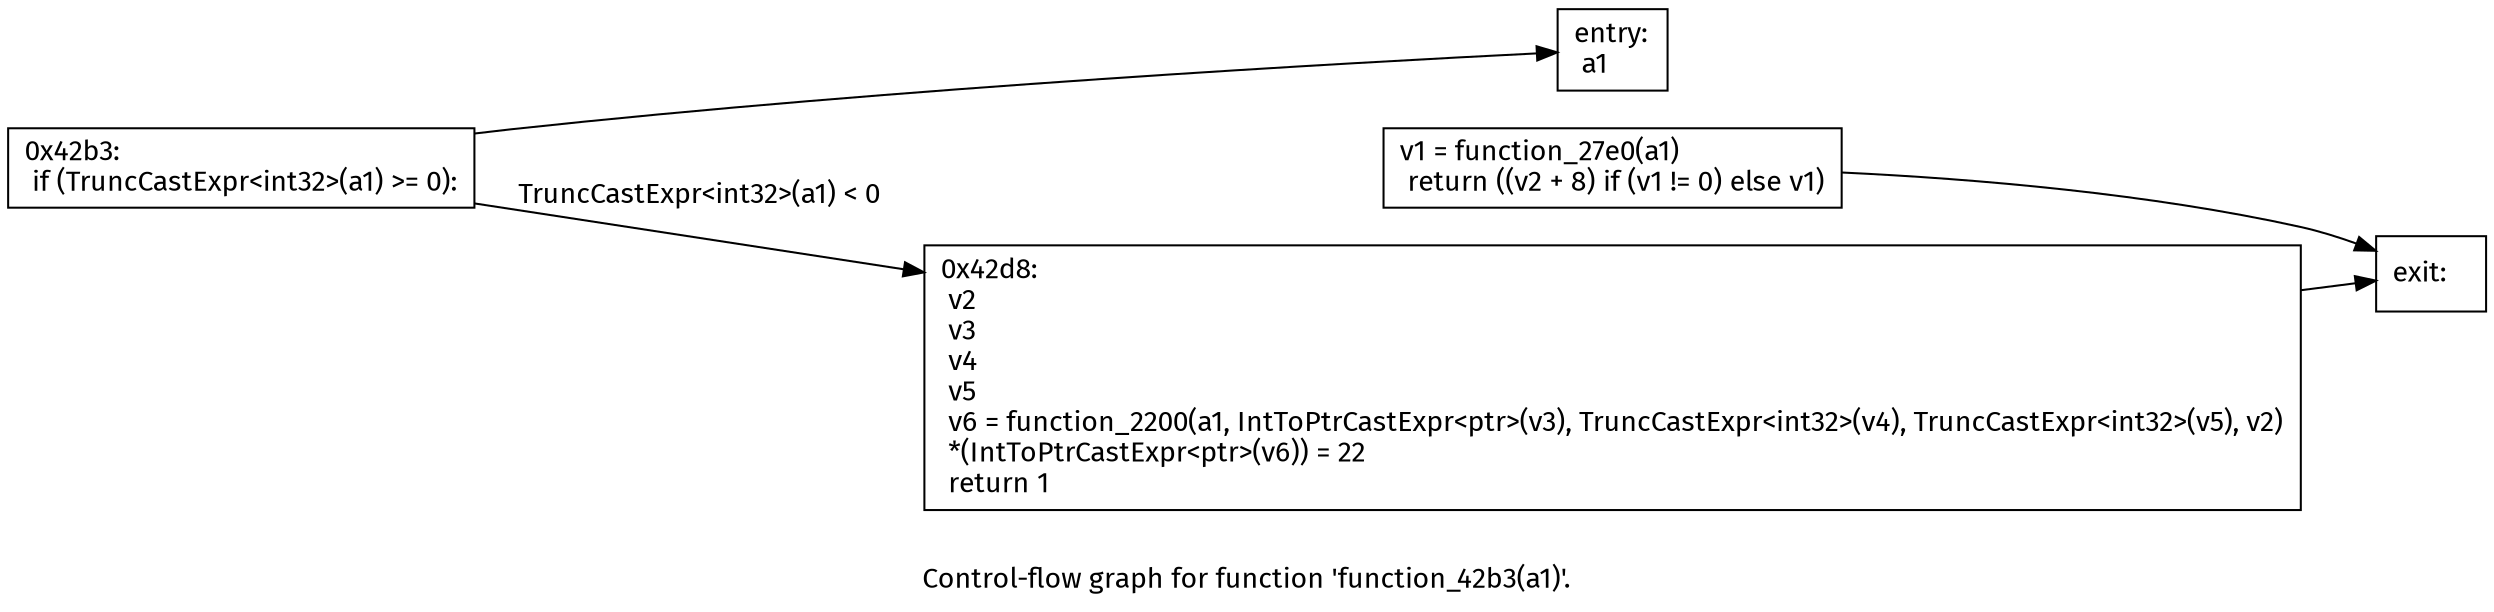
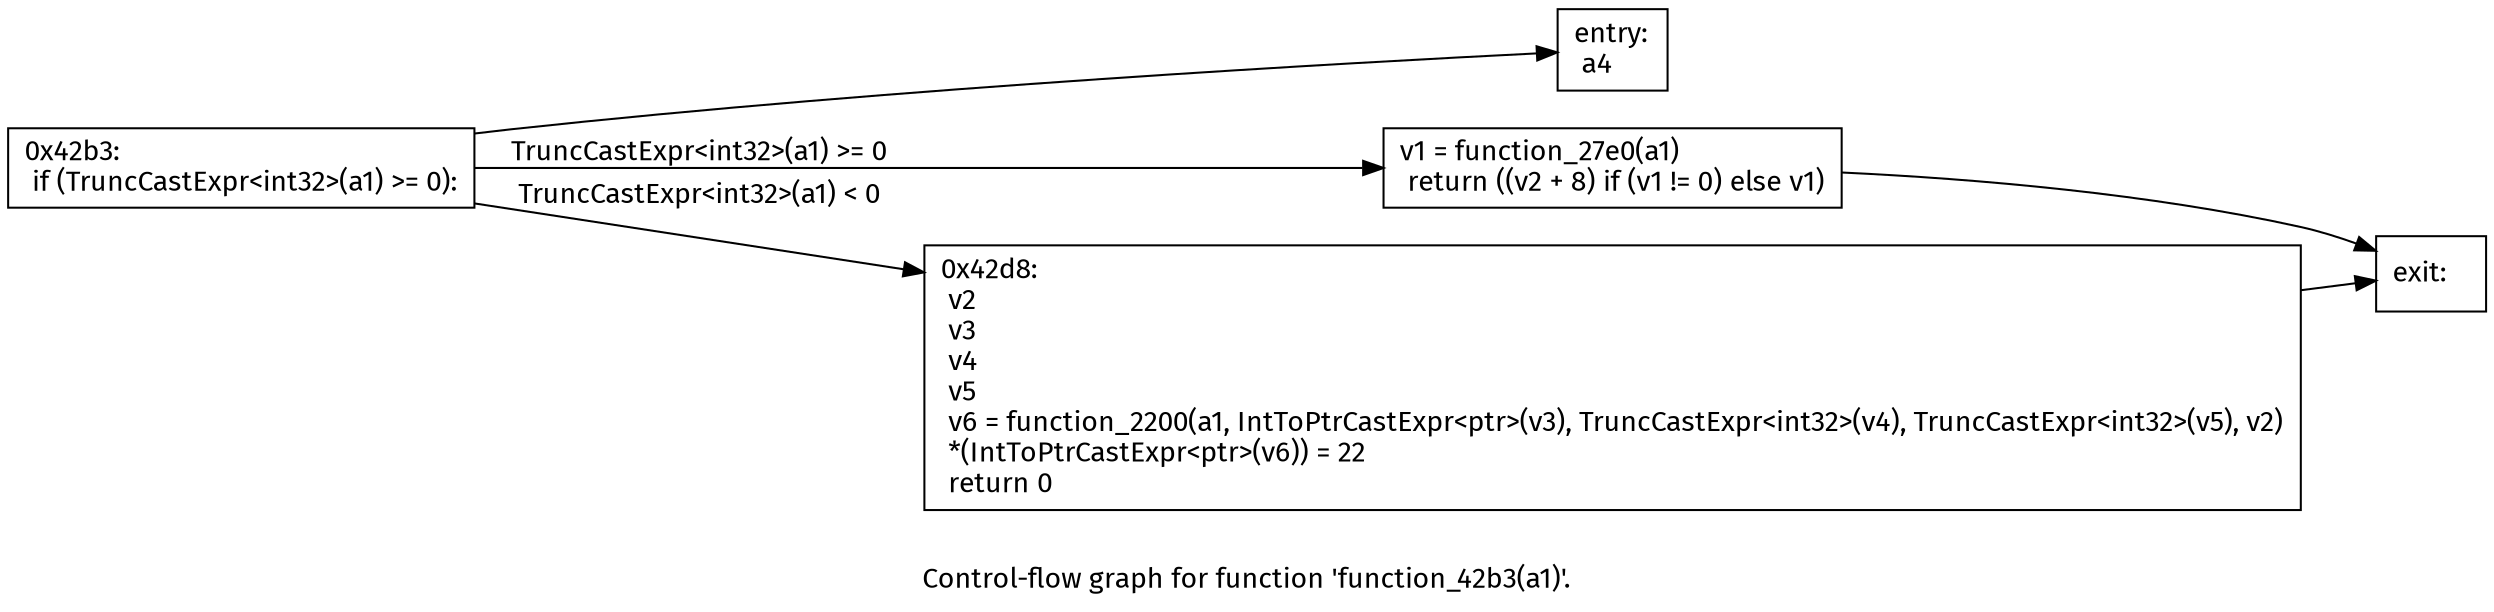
node "entry:": text "a1" -> "a4"
edge "0x42b3:" -> "v1 = function_27e0(a1)": added, label "TruncCastExpr<int32>(a1) >= 0"
node "0x42d8:": text "return 1" -> "return 0"
